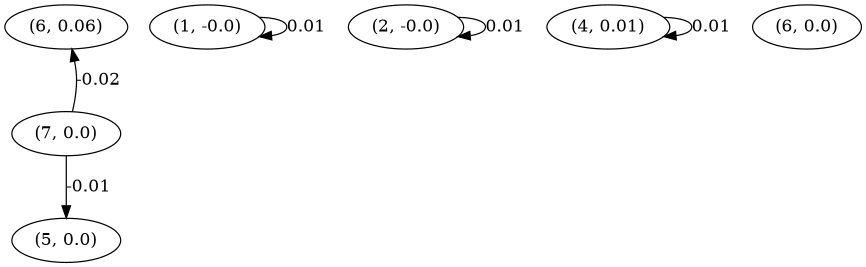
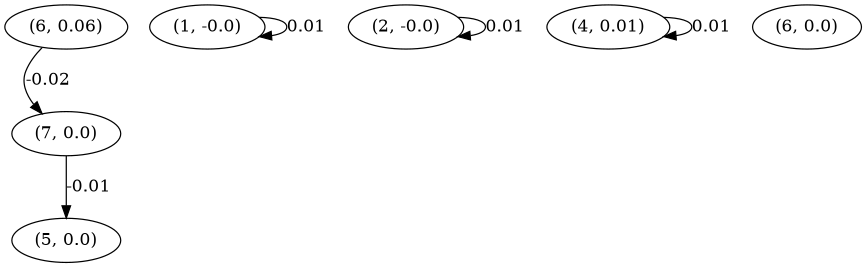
edge "(7, 0.0)" -> "(6, 0.06)": reversed
